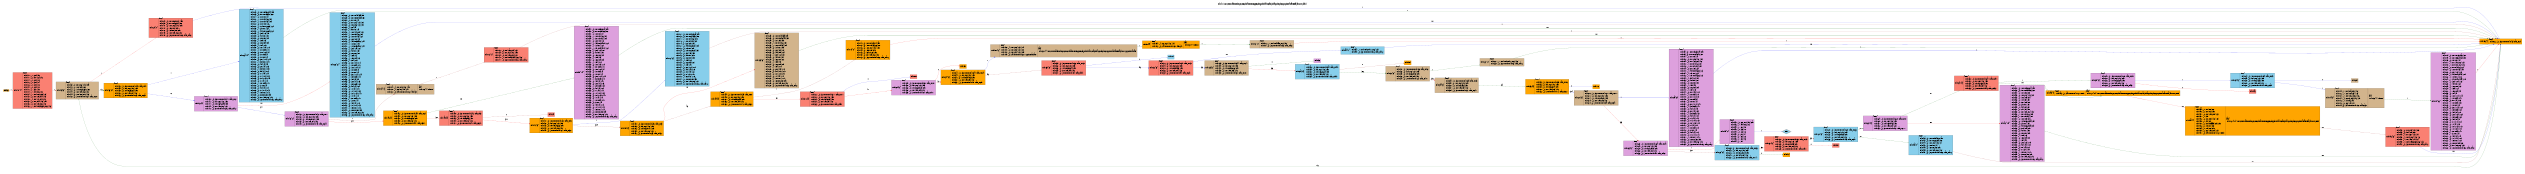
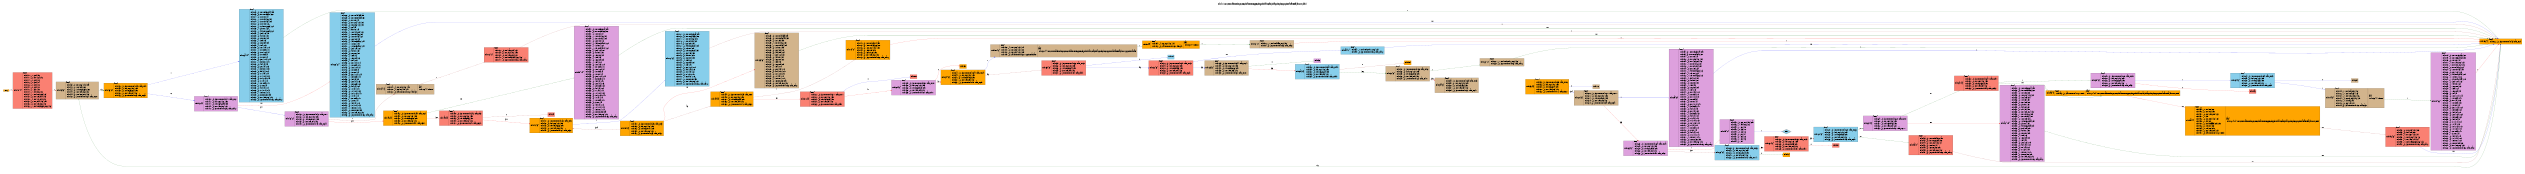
node "0x4016f7 [27]": removed
edge "0x4015da [25]" -> "0x4015f3 [25]": removed, label "304"
node "0x401712": fillcolor orange -> tan
node "Desktop": label "Desktop" -> "Entry"
edge "0x4014c7 [25]" -> "0x4014e0 [25]": reversed
node "0x40198a [27]": fillcolor skyblue -> salmon
